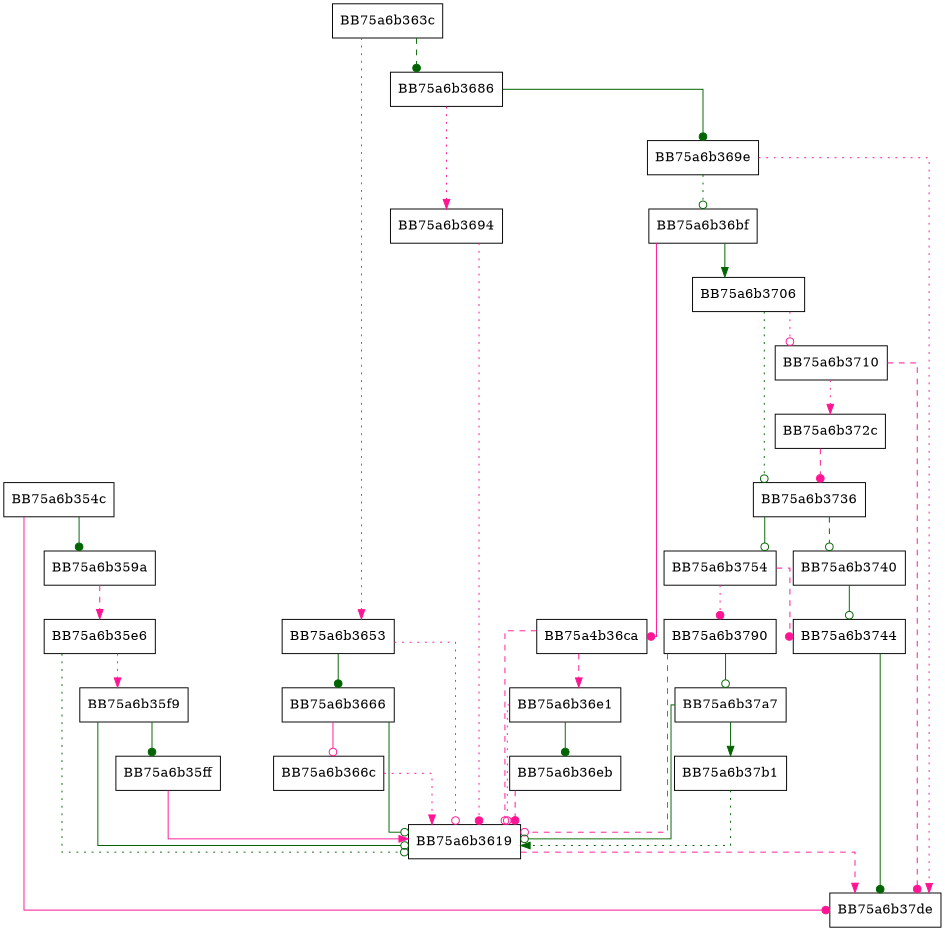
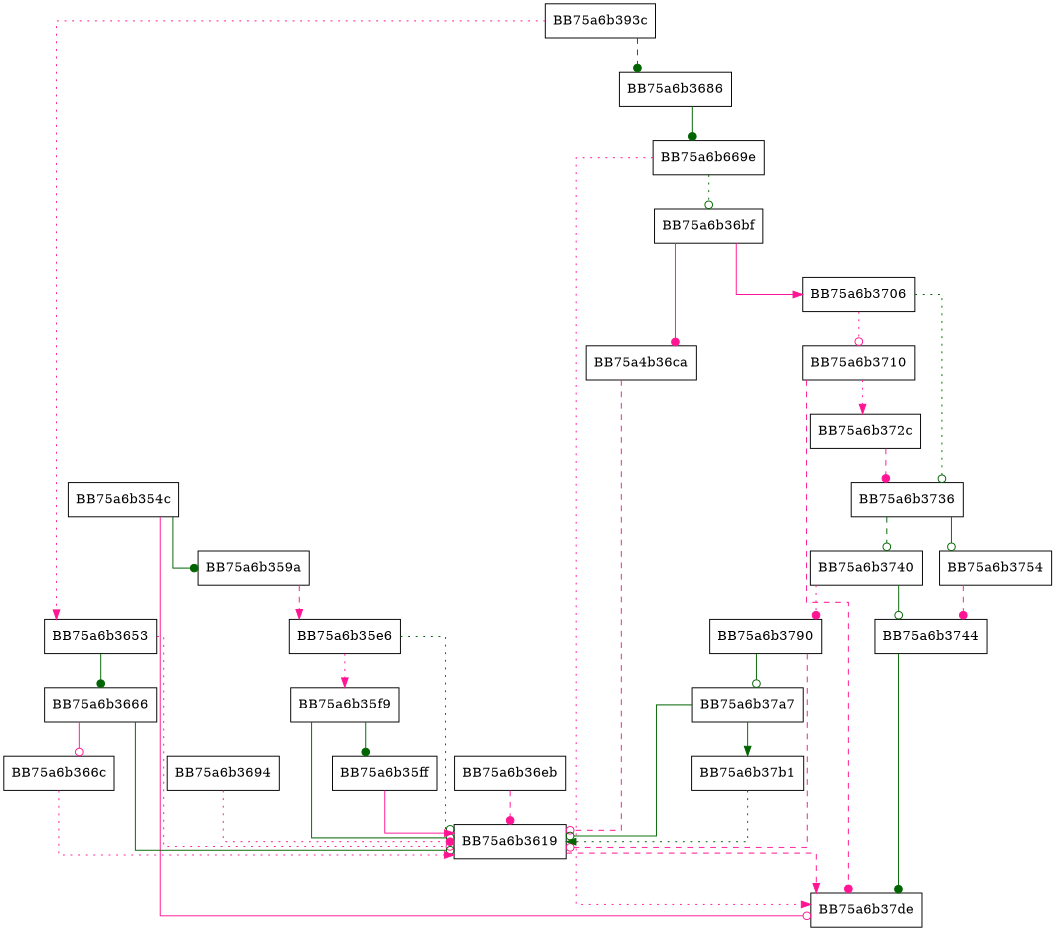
node "BB75a6b363c": label "BB75a6b363c" -> "BB75a6b393c"
edge "BB75a6b3686" -> "BB75a6b3694": removed
node "BB75a6b369e": label "BB75a6b369e" -> "BB75a6b669e"
edge "BB75a6b36bf" -> "BB75a6b3706": color darkgreen -> deeppink
edge "BB75a6b3754" -> "BB75a6b3790": now "BB75a6b3740" -> "BB75a6b3790"
node "BB75a6b36e1": removed
edge "BB75a6b354c" -> "BB75a6b37de": arrowhead dot -> odot
